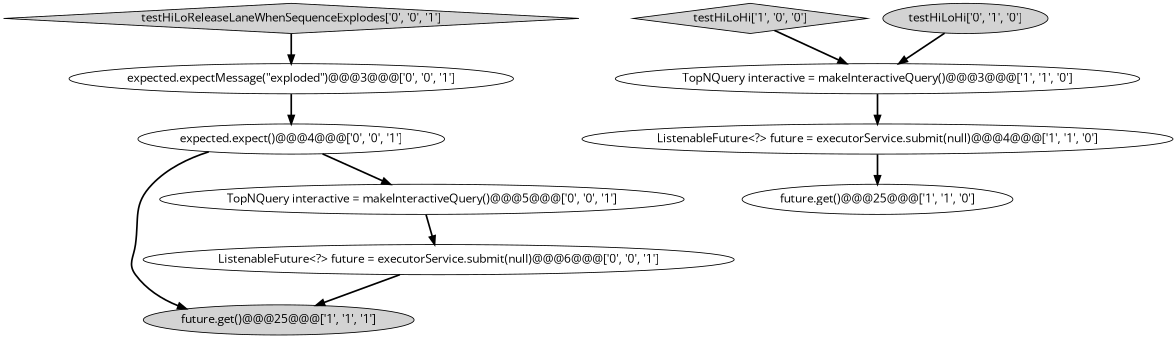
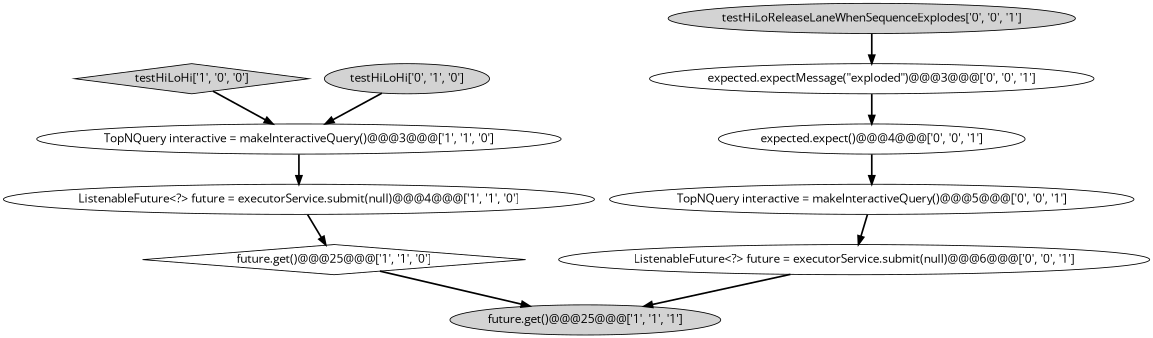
node "testHiLoReleaseLaneWhenSequenceExplodes['0', '0', '1']": shape diamond -> ellipse
node "future.get()@@@25@@@['1', '1', '0']": shape ellipse -> diamond
edge "expected.expect()@@@4@@@['0', '0', '1']" -> "future.get()@@@25@@@['1', '1', '1']": now "future.get()@@@25@@@['1', '1', '0']" -> "future.get()@@@25@@@['1', '1', '1']"
